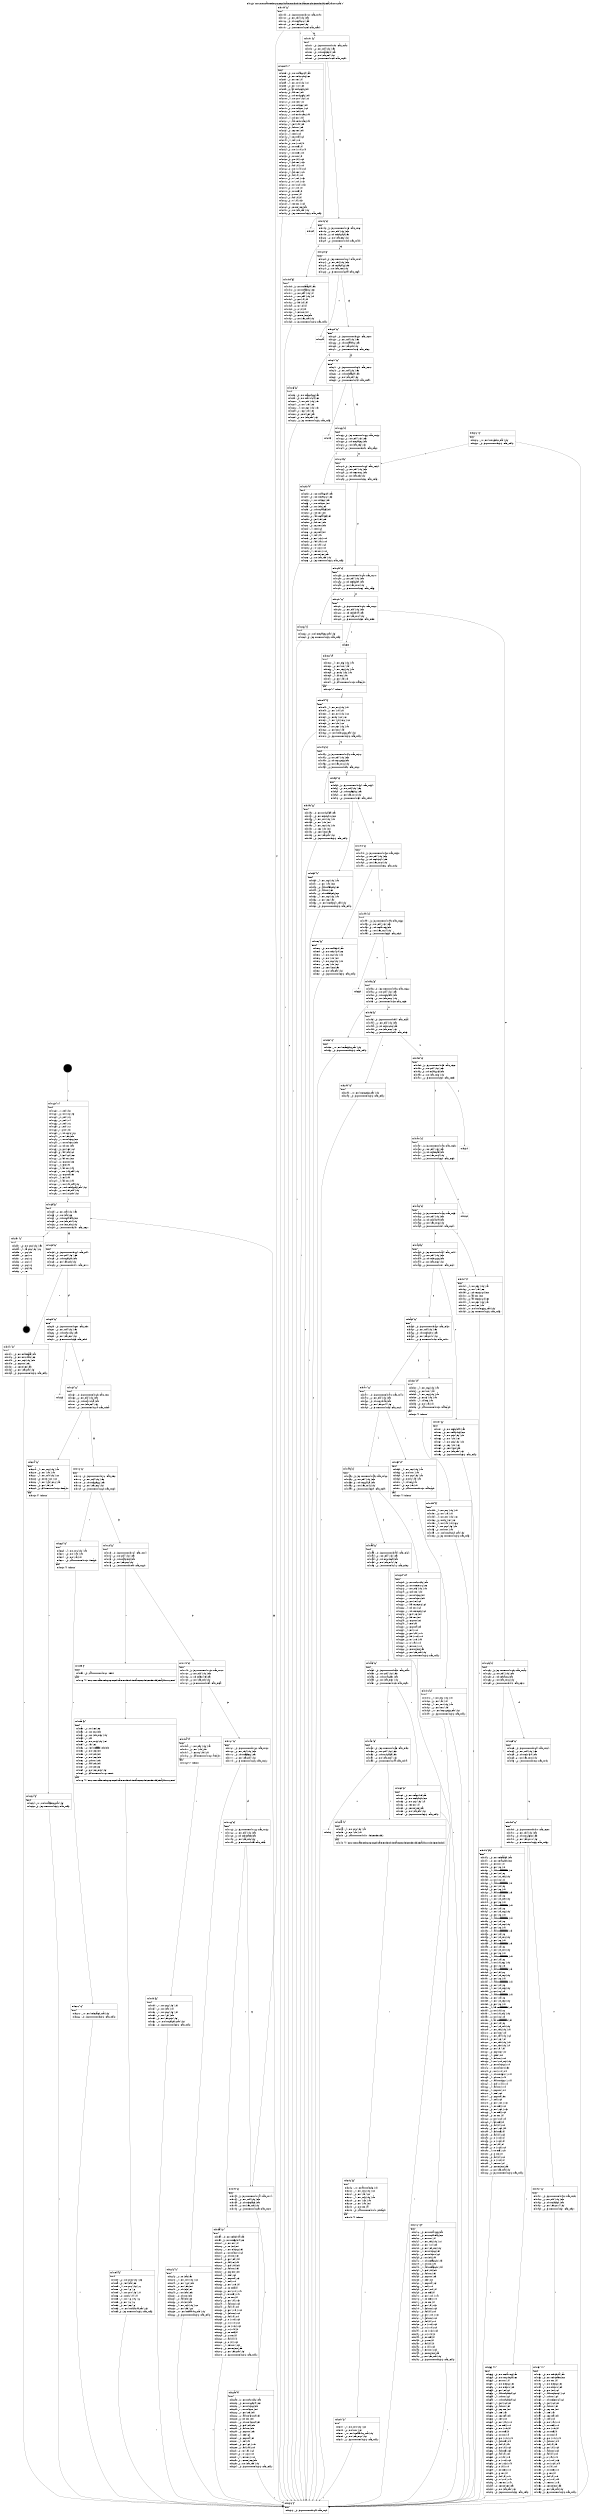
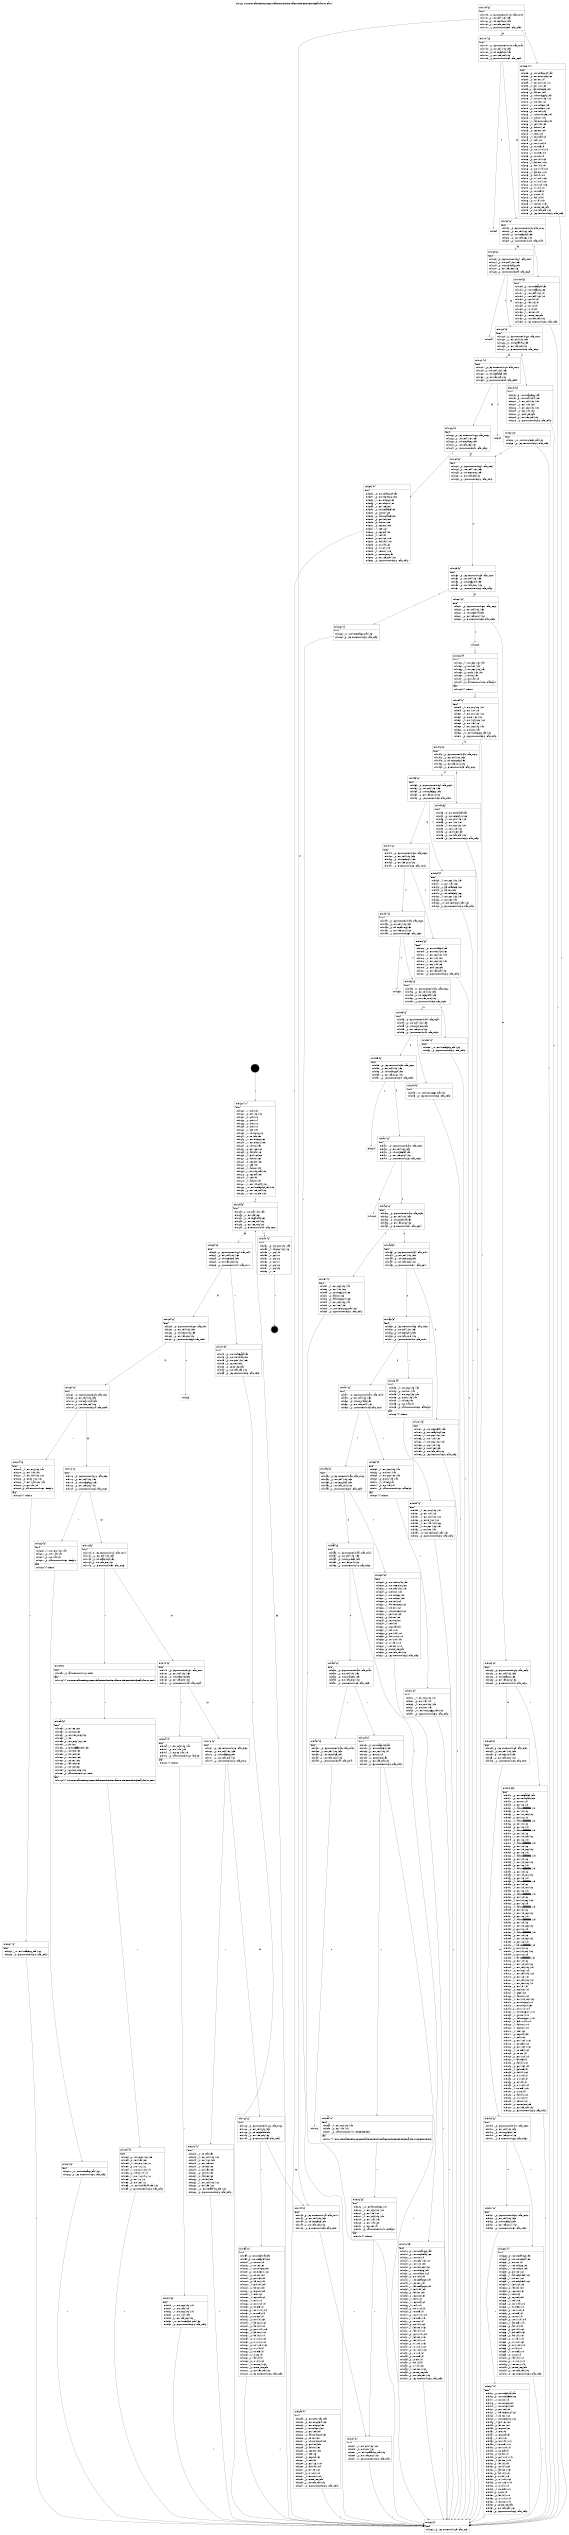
edge "0x401ae7 [28]" -> "0x4021aa [12]": now "0x401ccb [30]" -> "0x4021aa [12]"
edge "0x40179f [28]" -> "0x4022ae [91]": now "0x40179f [28]" -> "0x4021d7 [31]"
